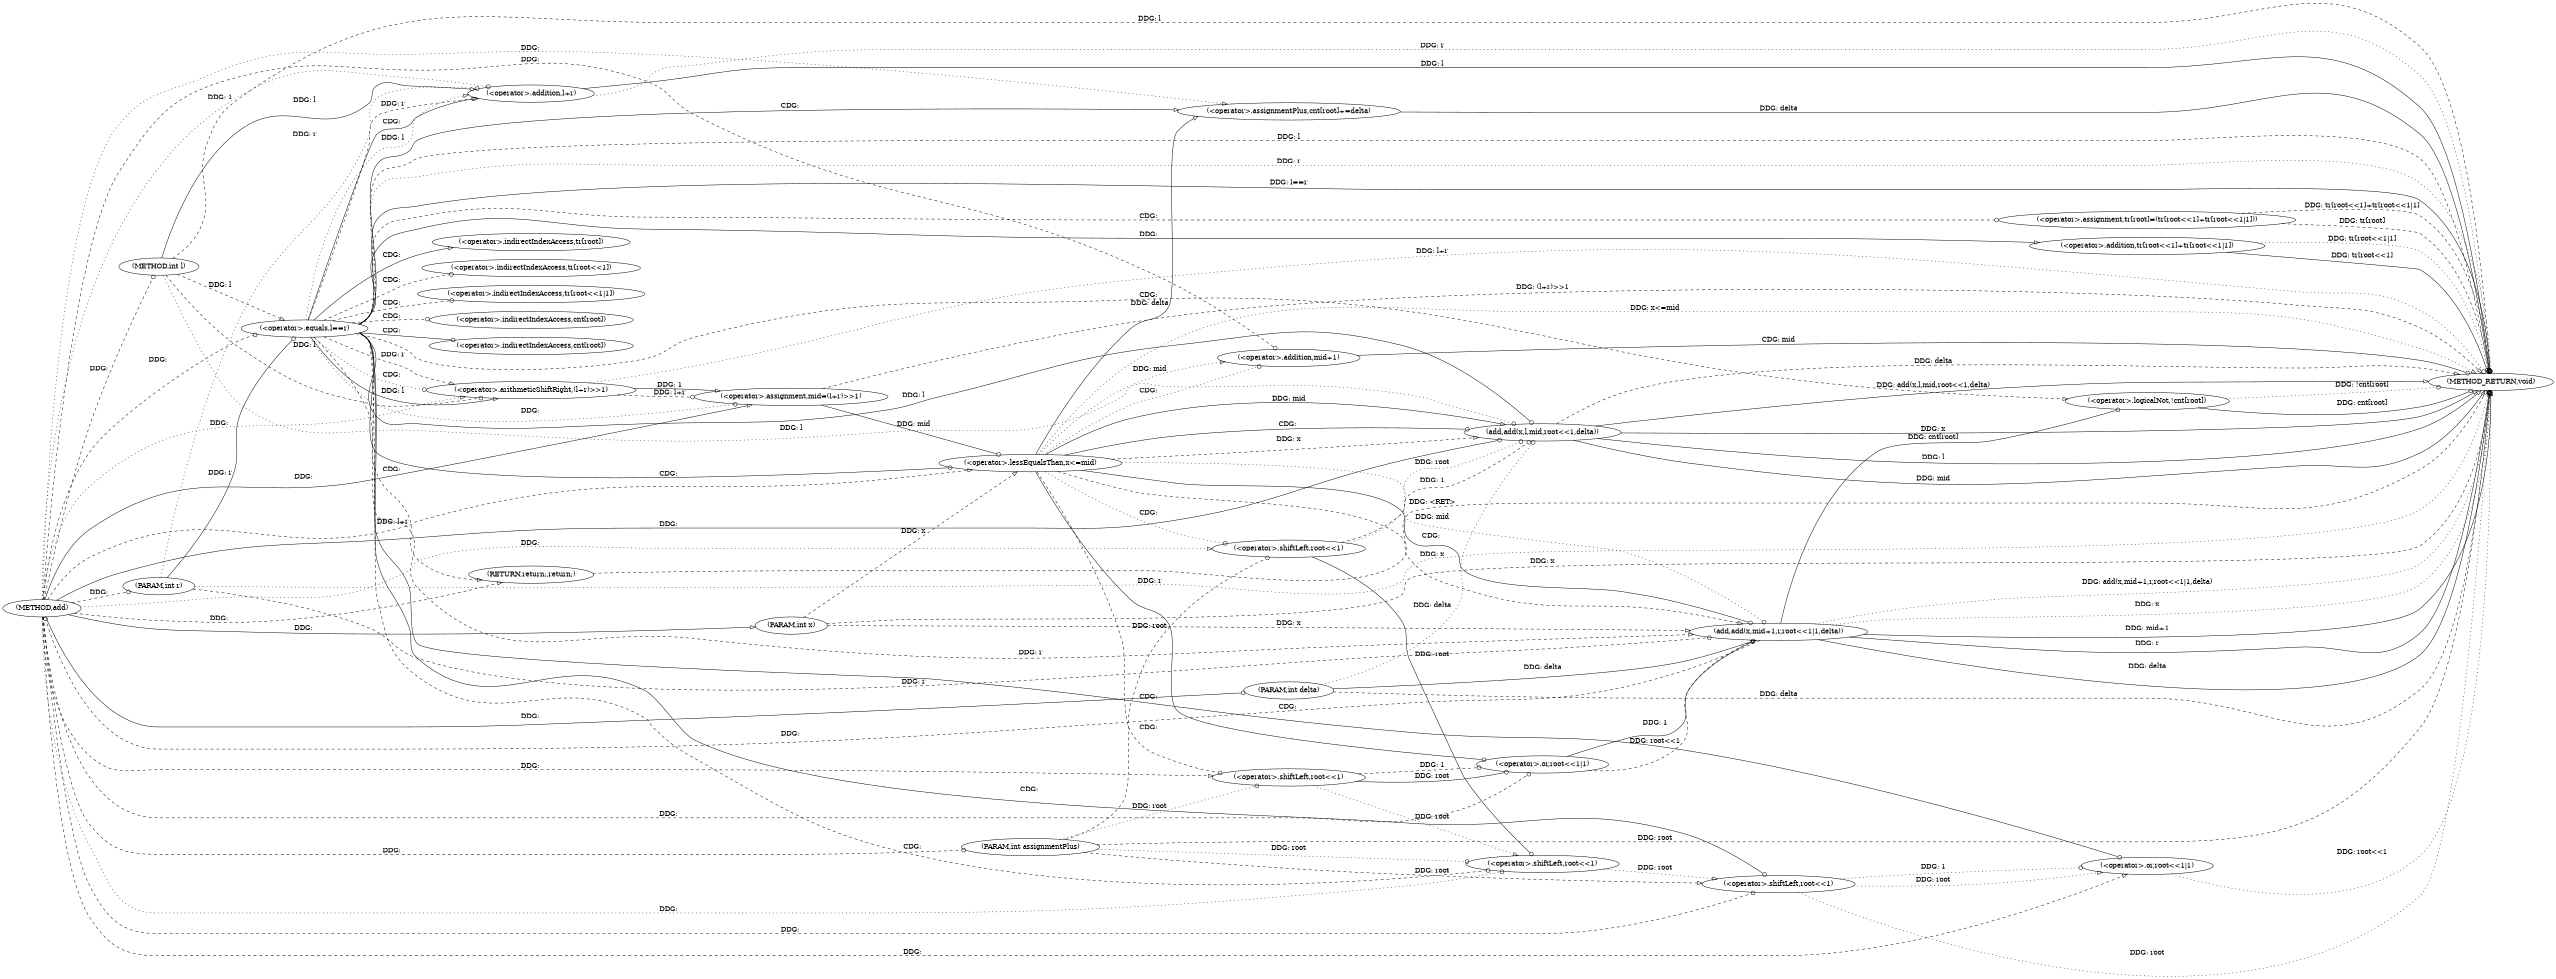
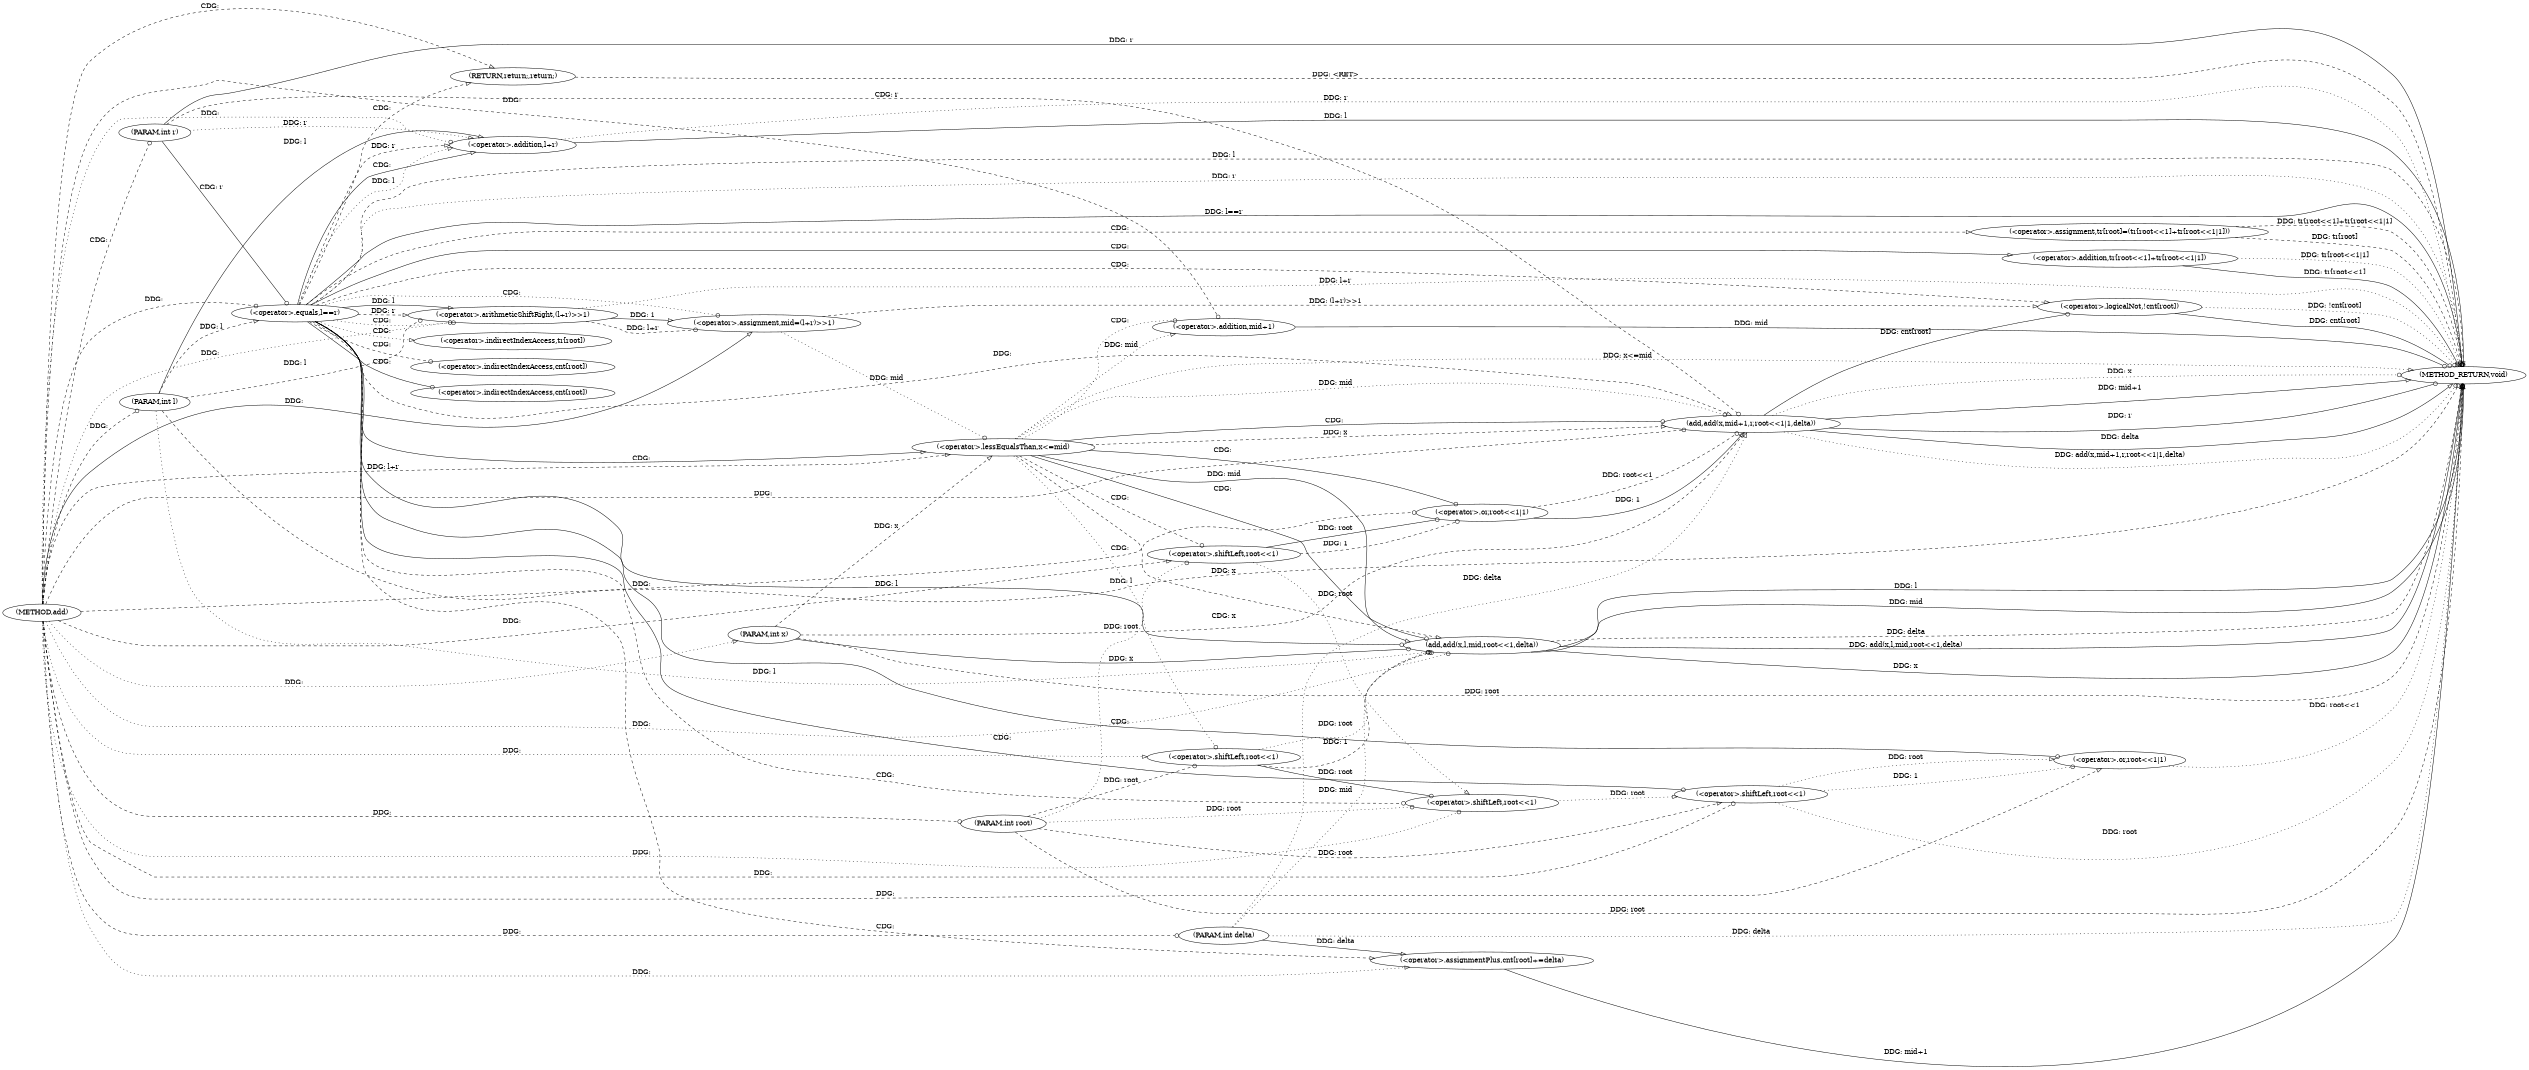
edge "(METHOD,add)" -> "(<operator>.addition,l+r)": label "DDG: 1" -> "DDG: "
edge "(<operator>.assignmentPlus,cnt[root]+=delta)" -> "(METHOD_RETURN,void)": label "DDG: delta" -> "DDG: mid+1"
edge "(<operator>.equals,l==r)" -> "(<operator>.assignmentPlus,cnt[root]+=delta)": style solid -> dashed
edge "(<operator>.equals,l==r)" -> "(<operator>.assignment,tr[root]=(tr[root<<1]+tr[root<<1|1]))": arrowhead odot -> onormal
edge "(<operator>.equals,l==r)" -> "(<operator>.addition,tr[root<<1]+tr[root<<1|1])": label "DDG: " -> "CDG: "
node "(METHOD,int l)": label "(METHOD,int l)" -> "(PARAM,int l)"
node "(<operator>.indirectIndexAccess,tr[root<<1])": removed
edge "(<operator>.equals,l==r)" -> "(<operator>.indirectIndexAccess,tr[root])": style solid -> dotted
edge "(PARAM,int r)" -> "(<operator>.addition,l+r)": arrowhead odot -> onormal
edge "(<operator>.assignment,mid=(l+r)>>1)" -> "(METHOD_RETURN,void)": now "(<operator>.assignment,mid=(l+r)>>1)" -> "(<operator>.logicalNot,!cnt[root])"
node "(<operator>.indirectIndexAccess,tr[root<<1|1])": removed
edge "(<operator>.lessEqualsThan,x<=mid)" -> "(<operator>.assignmentPlus,cnt[root]+=delta)": now "(PARAM,int delta)" -> "(<operator>.assignmentPlus,cnt[root]+=delta)"
edge "(<operator>.addition,mid+1)" -> "(METHOD_RETURN,void)": label "CDG: mid" -> "DDG: mid"
edge "(<operator>.equals,l==r)" -> "(<operator>.assignment,mid=(l+r)>>1)": label "DDG: " -> "CDG: "
edge "(<operator>.assignment,mid=(l+r)>>1)" -> "(<operator>.lessEqualsThan,x<=mid)": style solid -> dotted
edge "(METHOD,add)" -> "(<operator>.arithmeticShiftRight,(l+r)>>1)": arrowhead onormal -> odot
edge "(PARAM,int r)" -> "(<operator>.equals,l==r)": label "DDG: r" -> "CDG: r"
edge "(<operator>.equals,l==r)" -> "(<operator>.lessEqualsThan,x<=mid)": arrowhead odot -> onormal
edge "(METHOD,add)" -> "(add,add(x,l,mid,root<<1,delta))": style solid -> dotted
edge "(PARAM,int x)" -> "(METHOD_RETURN,void)": label "DDG: x" -> "DDG: root"
edge "(PARAM,int r)" -> "(METHOD_RETURN,void)": style dotted -> solid
edge "(METHOD,add)" -> "(PARAM,int r)": label "DDG: " -> "CDG: "
edge "(PARAM,int delta)" -> "(add,add(x,l,mid,root<<1,delta))": label "DDG: delta" -> "DDG: mid"
edge "(METHOD,add)" -> "(RETURN,return;,return;)": label "DDG: " -> "CDG: "
edge "(PARAM,int x)" -> "(add,add(x,mid+1,r,root<<1|1,delta))": label "DDG: x" -> "CDG: x"
edge "(METHOD,add)" -> "(PARAM,int x)": style solid -> dotted
edge "(<operator>.equals,l==r)" -> "(add,add(x,mid+1,r,root<<1|1,delta))": label "DDG: r" -> "DDG: "
edge "(PARAM,int x)" -> "(add,add(x,l,mid,root<<1,delta))": added, label "DDG: x"
edge "(PARAM,int delta)" -> "(add,add(x,mid+1,r,root<<1|1,delta))": style solid -> dotted
edge "(PARAM,int r)" -> "(add,add(x,mid+1,r,root<<1|1,delta))": label "DDG: r" -> "CDG: r"
edge "(PARAM,int delta)" -> "(METHOD_RETURN,void)": style dashed -> dotted
edge "(METHOD,add)" -> "(PARAM,int delta)": style solid -> dashed
edge "(add,add(x,mid+1,r,root<<1|1,delta))" -> "(METHOD,add)": reversed
node "(PARAM,int assignmentPlus)": label "(PARAM,int assignmentPlus)" -> "(PARAM,int root)"
